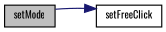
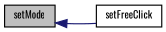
edge "setMode" -> "setFreeClick": reversed
